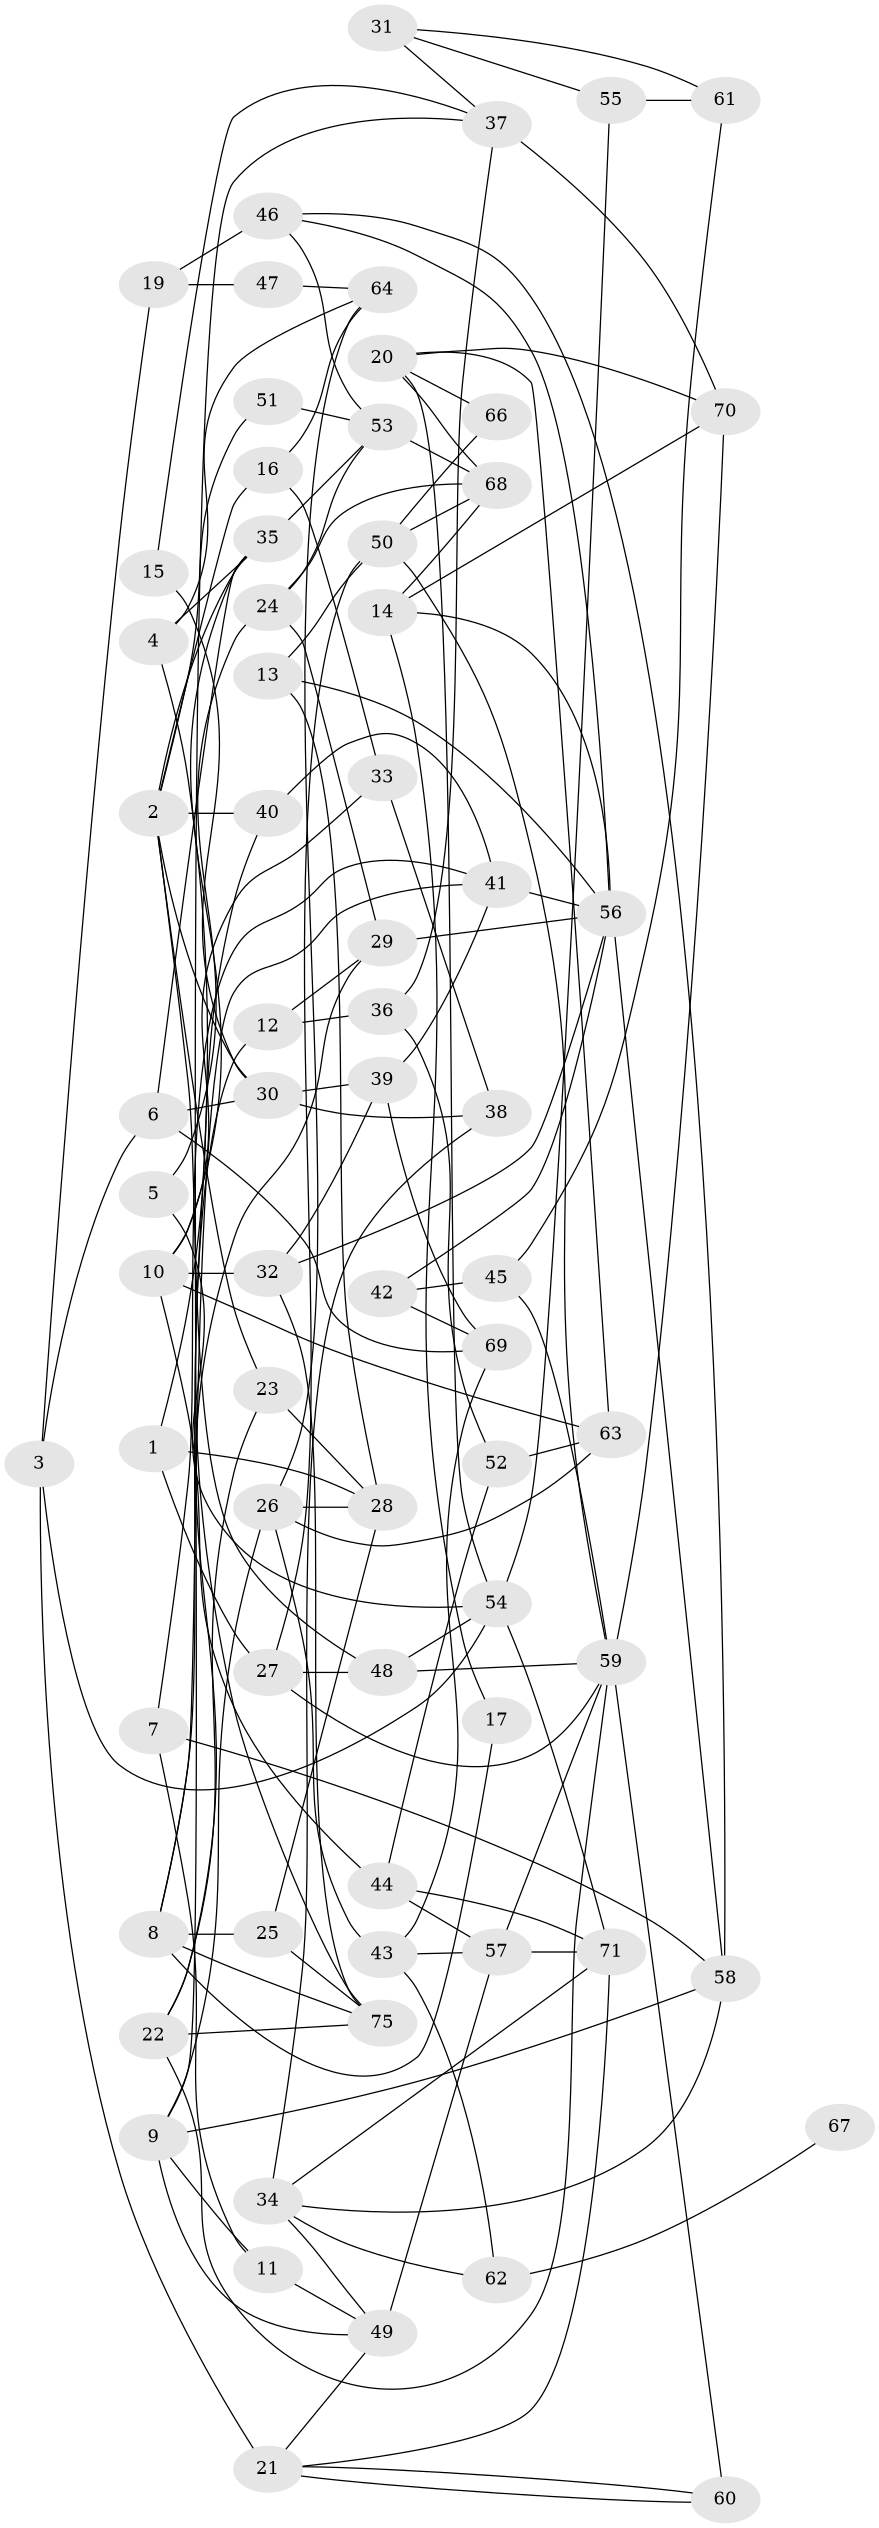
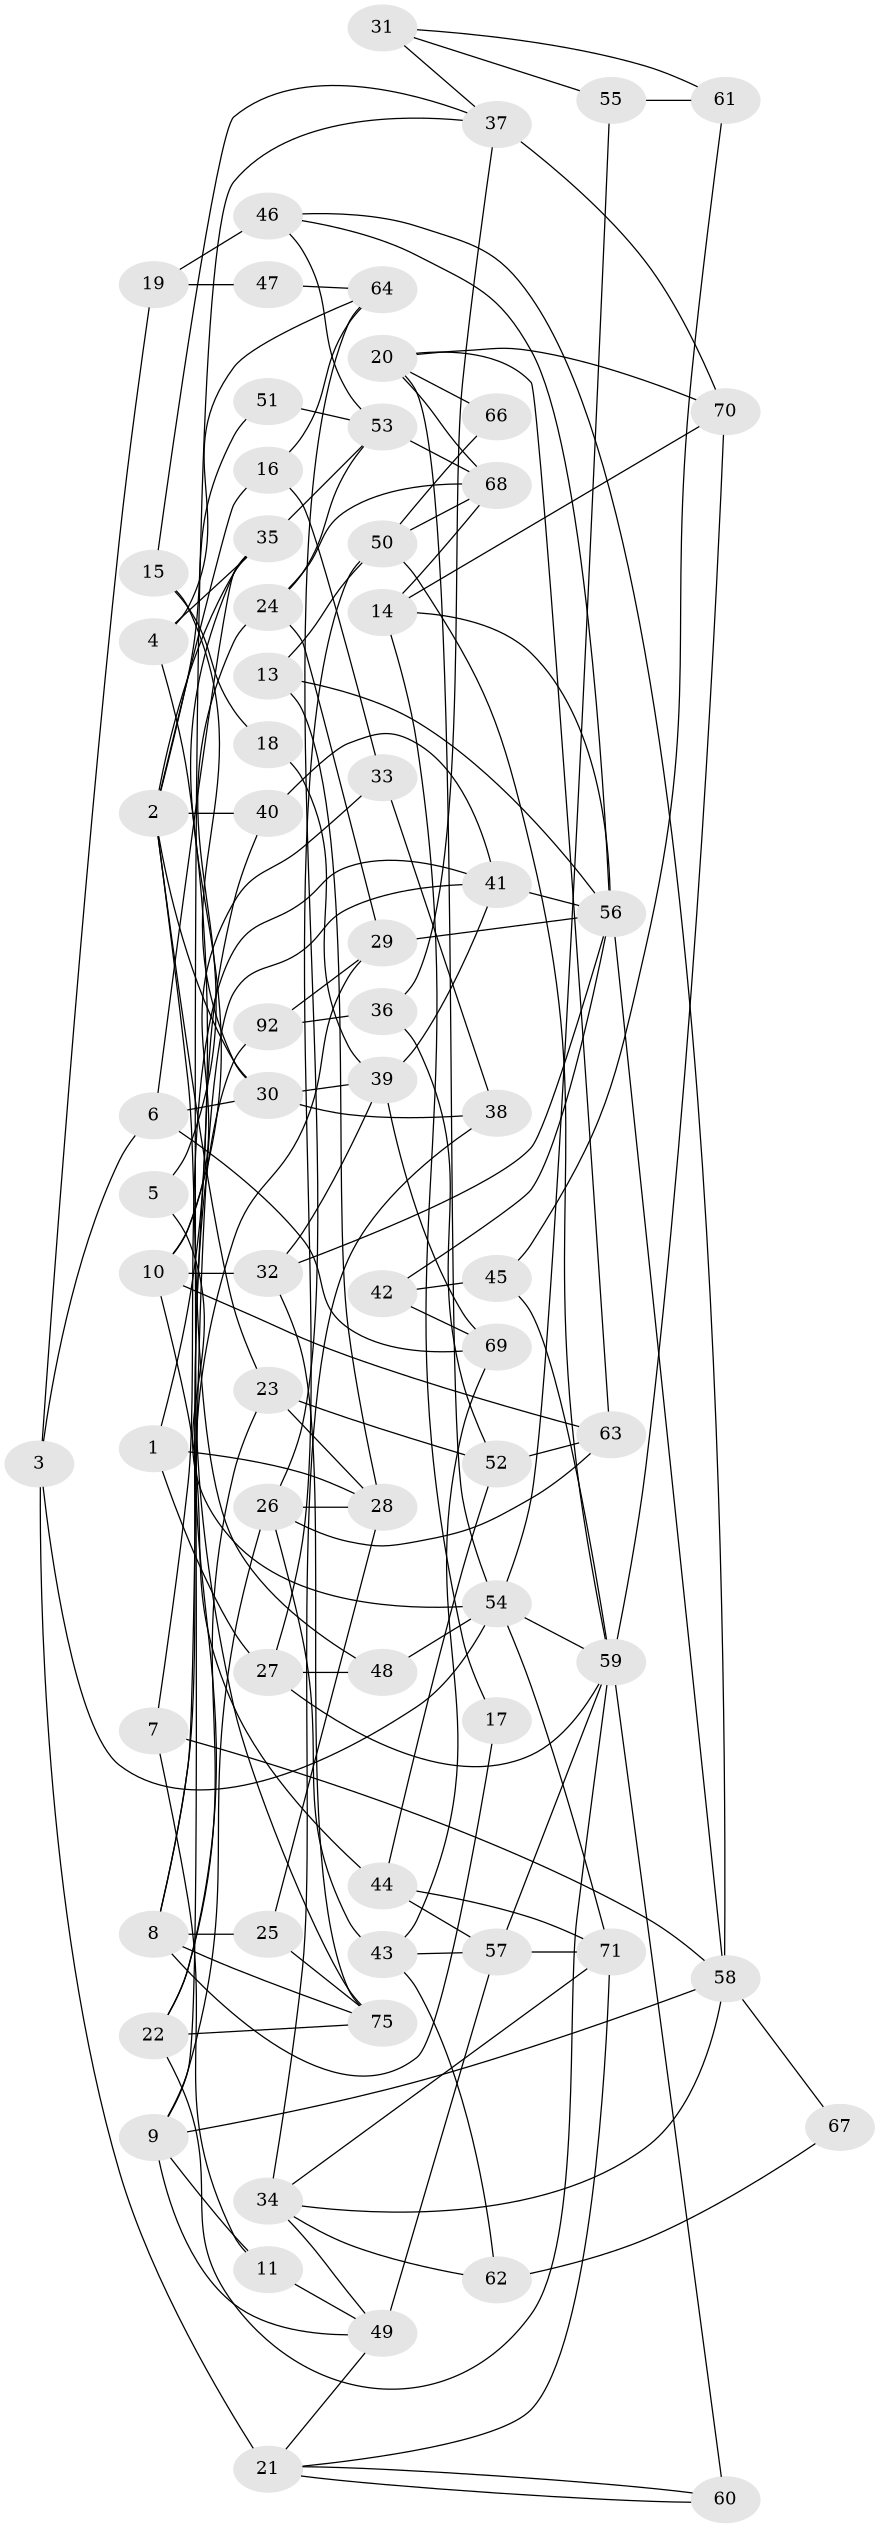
node "18": added
node "12": label "12" -> "92"
edge "23" -- "52": added
edge "59" -- "48": now "59" -- "54"
edge "58" -- "67": added
